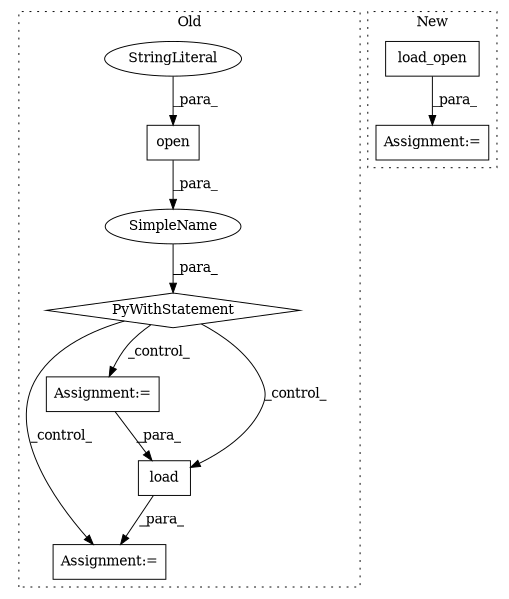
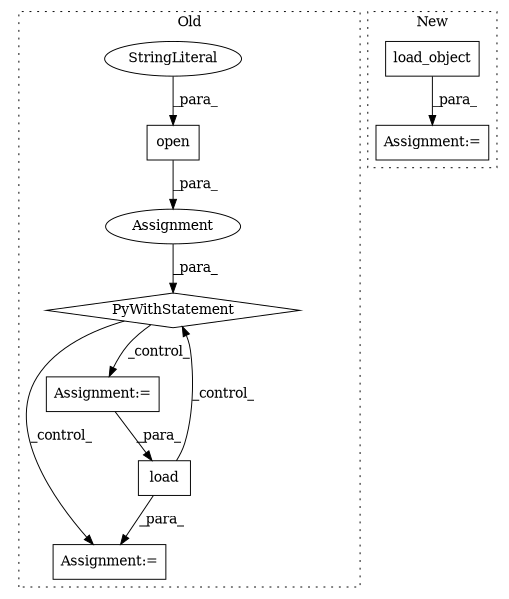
node "load_open": label "load_open" -> "load_object"
node "SimpleName": label "SimpleName" -> "Assignment"
edge "PyWithStatement" -> "load": reversed
